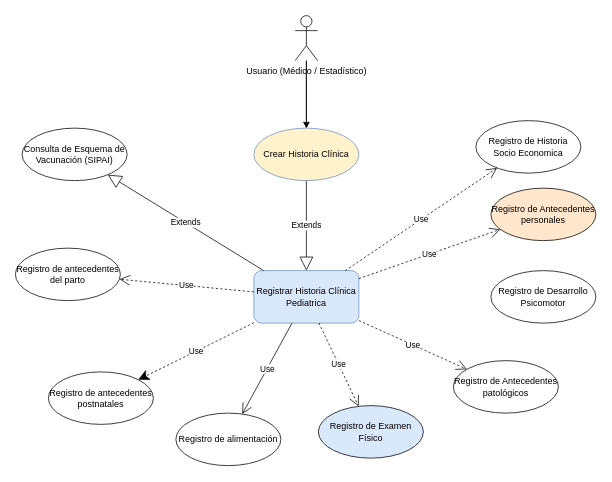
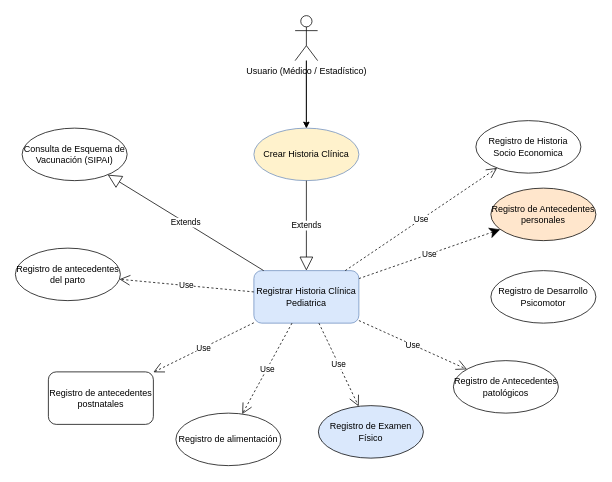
edge "Registrar Historia Clínica Pediatrica" -> "Registro de Antecedentes personales": arrowhead open -> classic
edge "Registrar Historia Clínica Pediatrica" -> "Registro de alimentación": style solid -> dashed
edge "Registrar Historia Clínica Pediatrica" -> "Registro de antecedentes postnatales": arrowhead classic -> open
node "Registro de antecedentes postnatales": shape ellipse -> rounded rectangle
